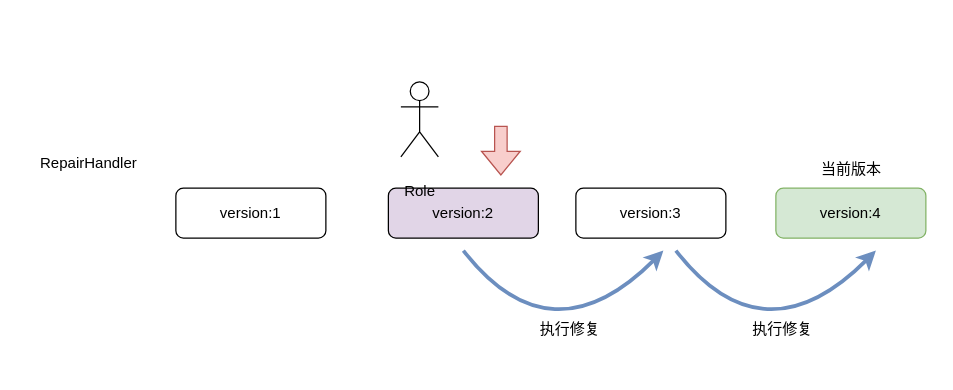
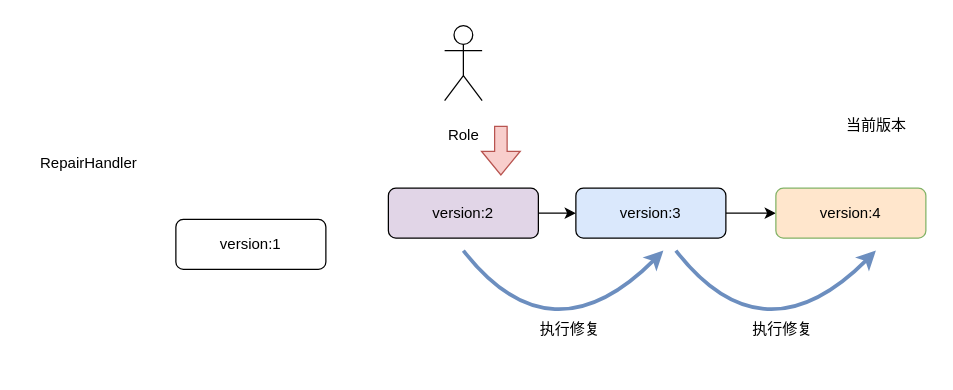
node "Role": moved (419, 119) -> (463, 63)
node "当前版本": moved (851, 169) -> (876, 126)
node "version:1": moved (251, 213) -> (251, 244)
edge "version:2" -> "version:3": added
node "version:3": fillcolor #ffffff -> #dae8fc
edge "version:3" -> "version:4": added
node "version:4": fillcolor #d5e8d4 -> #ffe6cc
